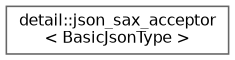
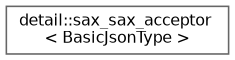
node "detail::json_sax_acceptor < BasicJsonType >": label "detail::json_sax_acceptor < BasicJsonType >" -> "detail::sax_sax_acceptor < BasicJsonType >"
